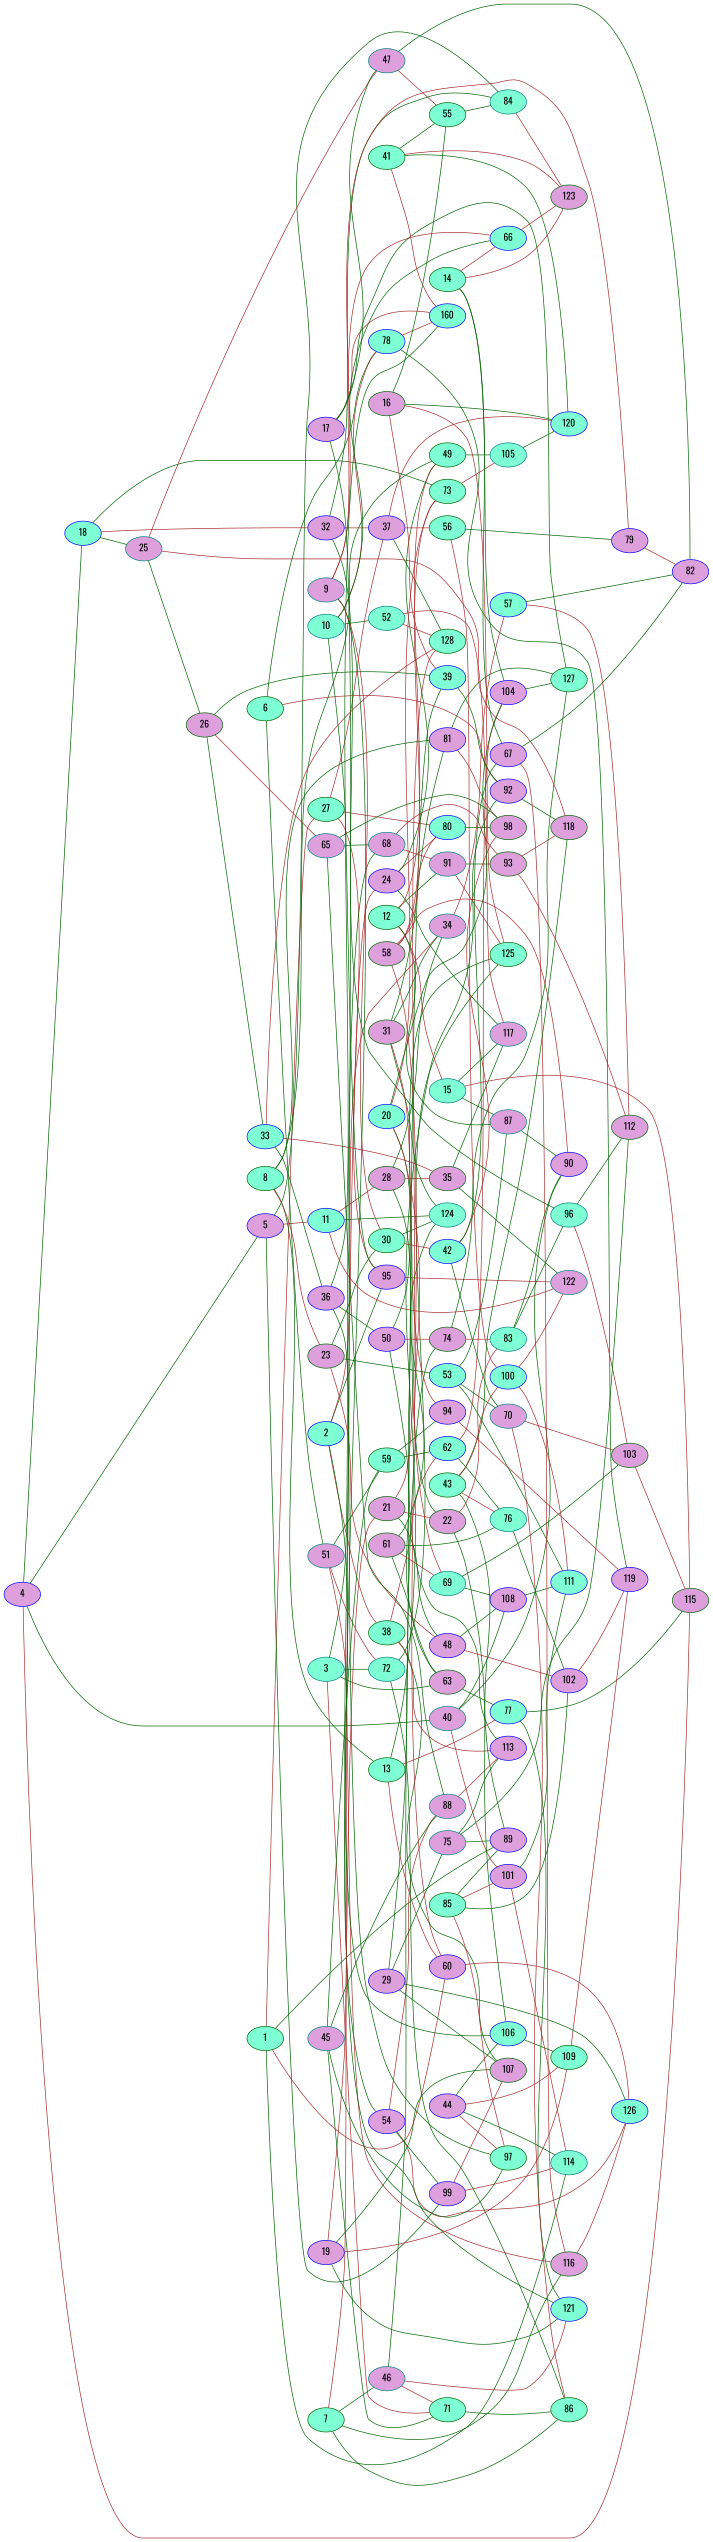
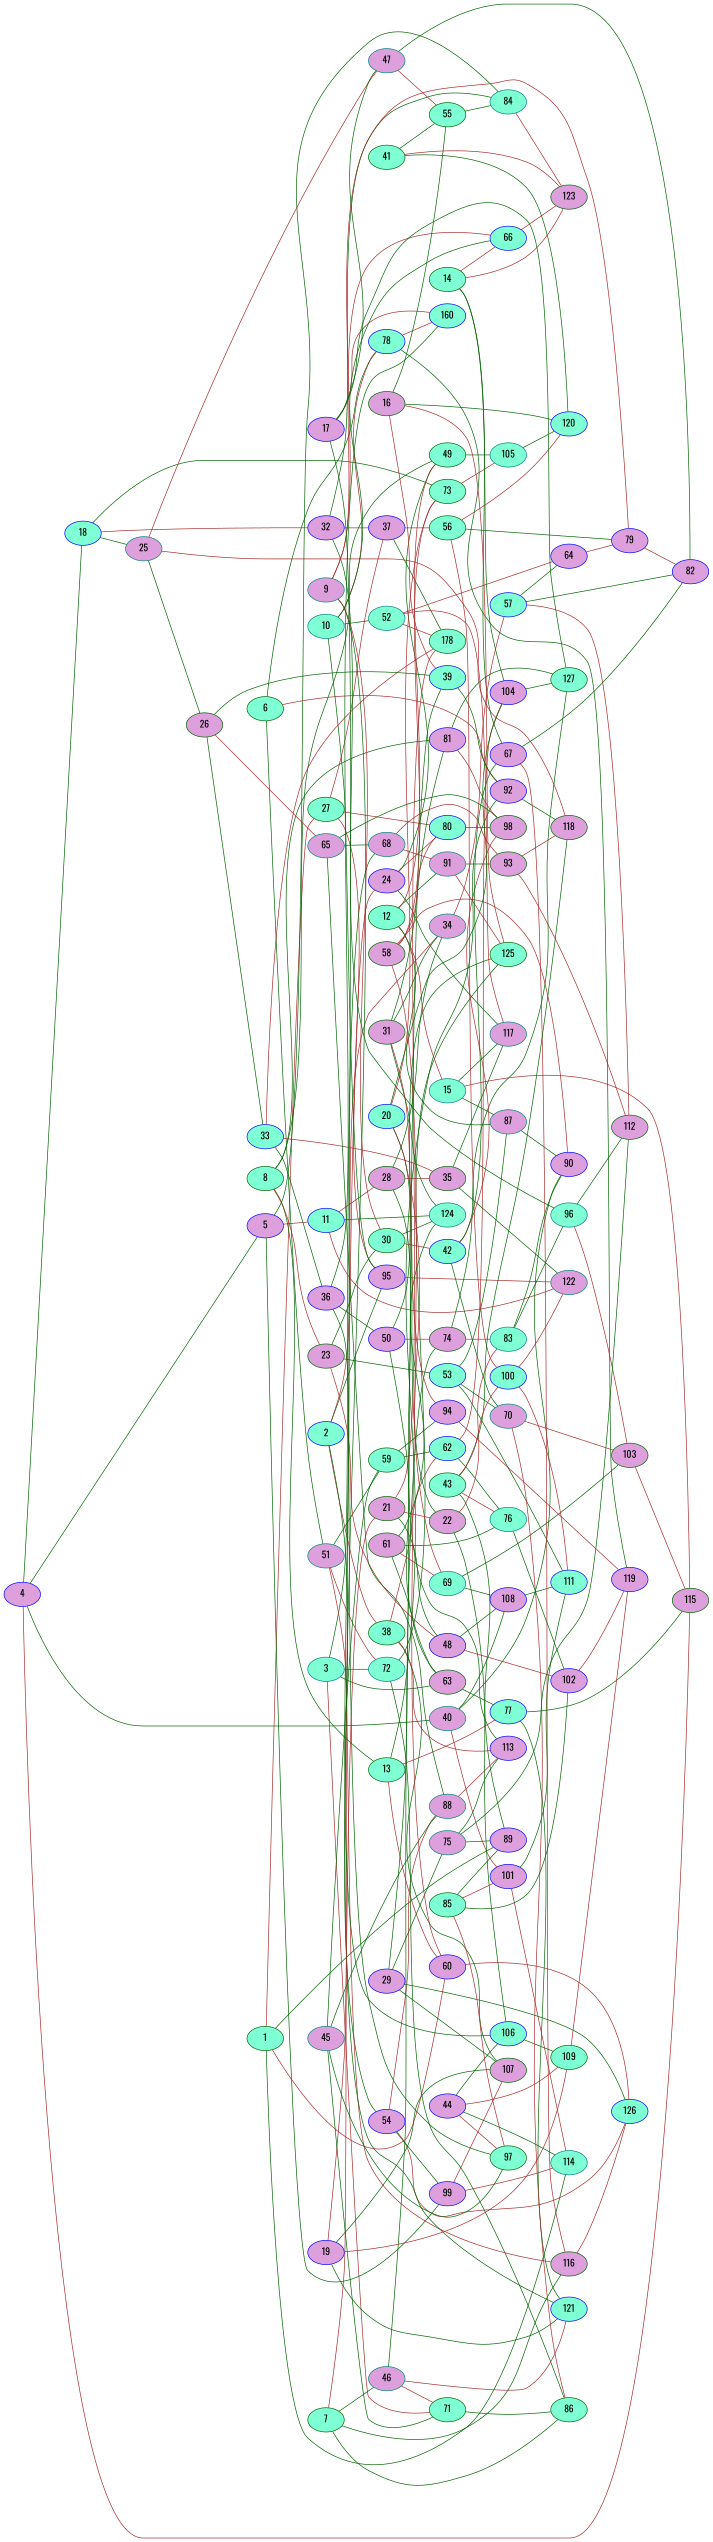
edge "41" -- "160": removed
edge "120" -- "37": now "120" -- "56"
node "64": added
node "128": label "128" -> "178"
